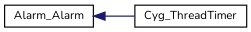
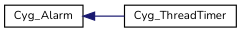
node "Alarm_Alarm": label "Alarm_Alarm" -> "Cyg_Alarm"
